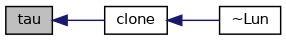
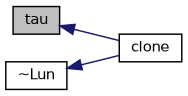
edge "~Lun" -> "clone": reversed
